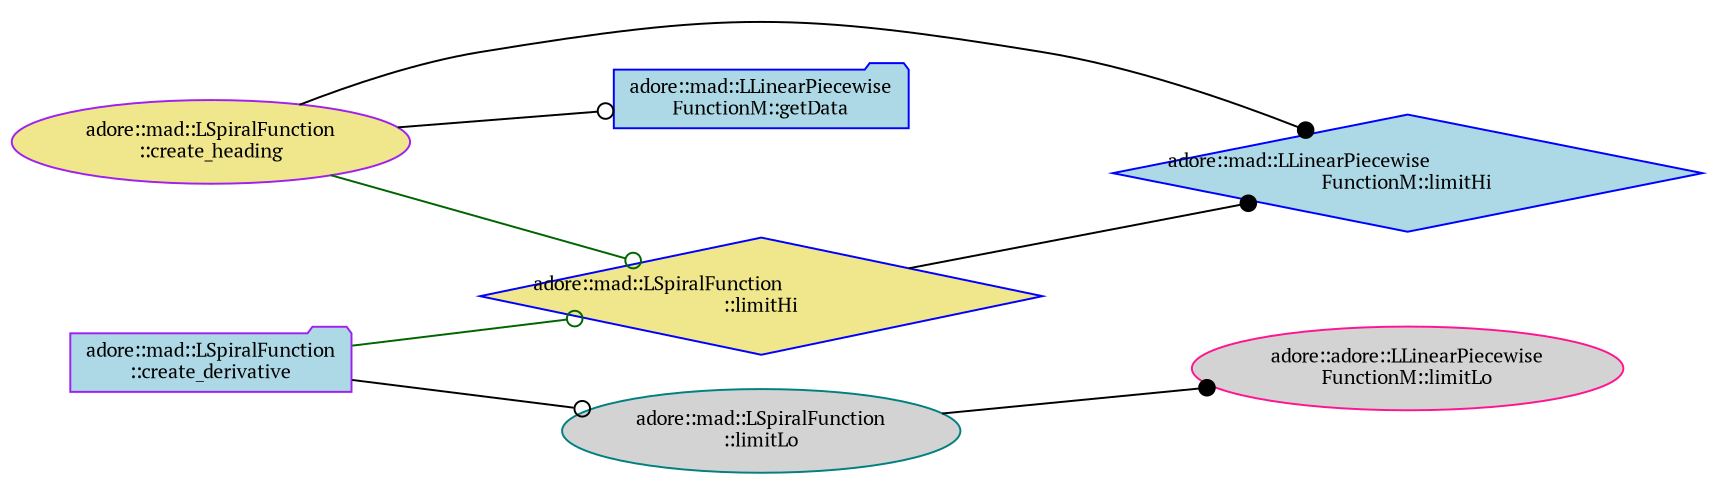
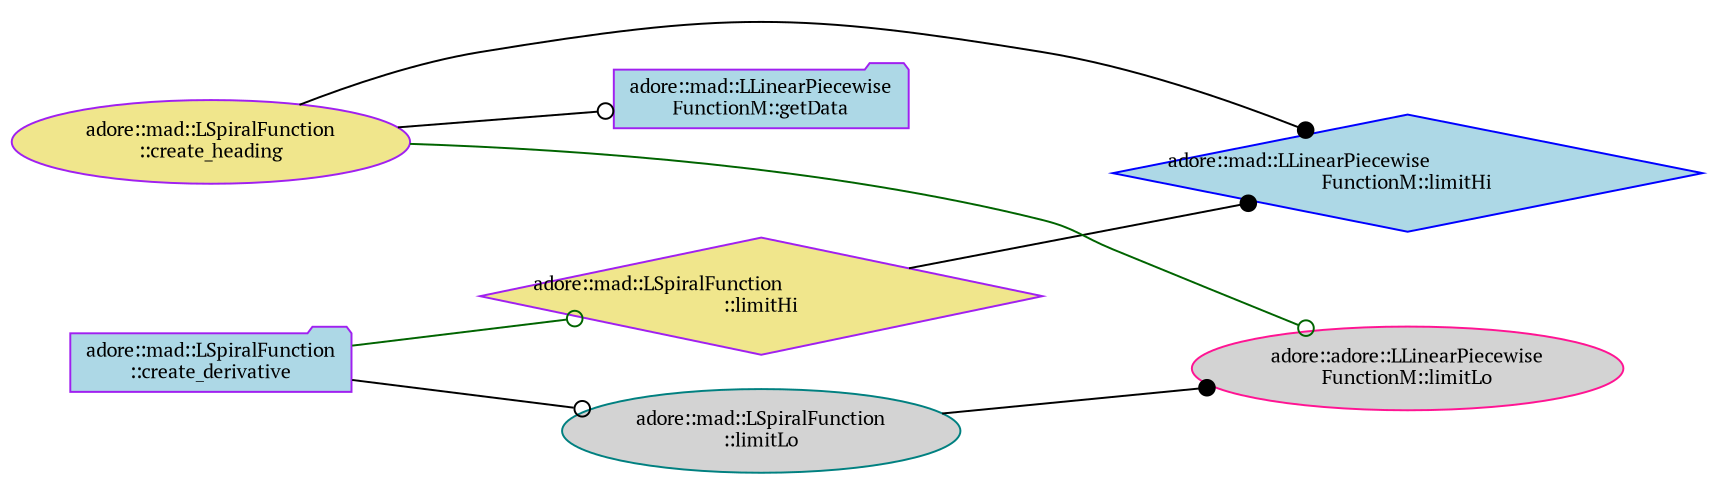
node "adore::mad::LLinearPiecewise FunctionM::getData": color blue -> purple
edge "adore::mad::LSpiralFunction ::create_heading" -> "adore::mad::LSpiralFunction ::limitHi": now "adore::mad::LSpiralFunction ::create_heading" -> "adore::adore::LLinearPiecewise FunctionM::limitLo"
node "adore::mad::LSpiralFunction ::limitHi": color blue -> purple
